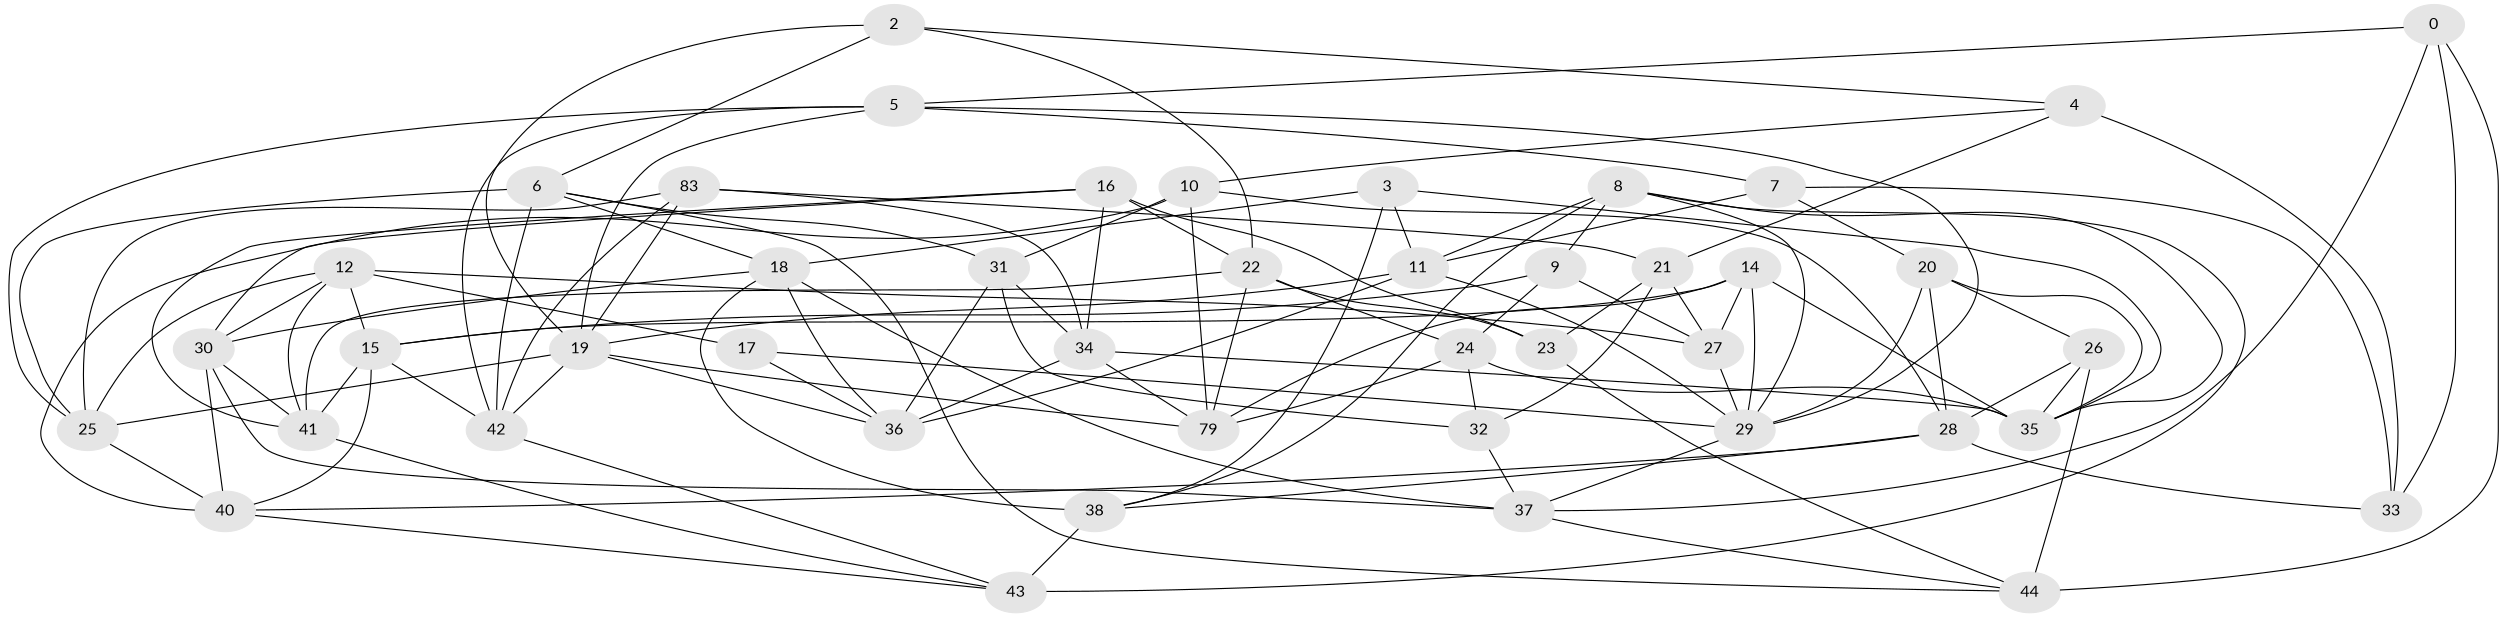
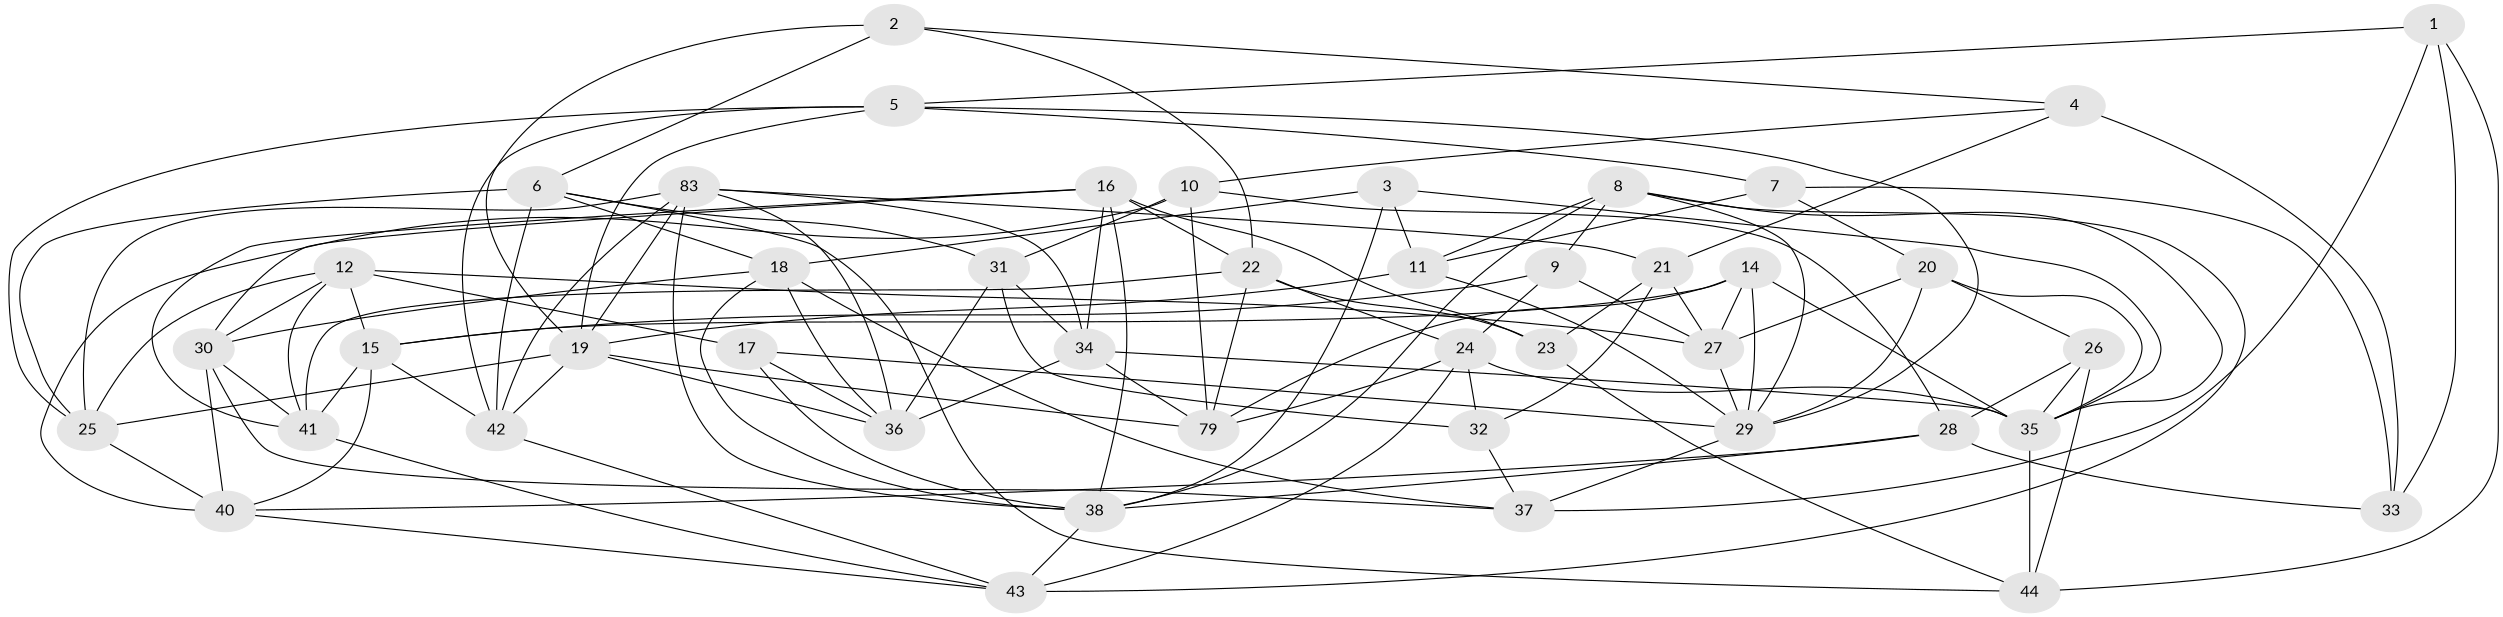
node "0": label "0" -> "1"
edge "16" -- "38": added
edge "20" -- "28": now "20" -- "27"
edge "11" -- "36": now "83" -- "36"
edge "83" -- "38": added
edge "17" -- "38": added
edge "24" -- "43": added
edge "37" -- "44": now "35" -- "44"
